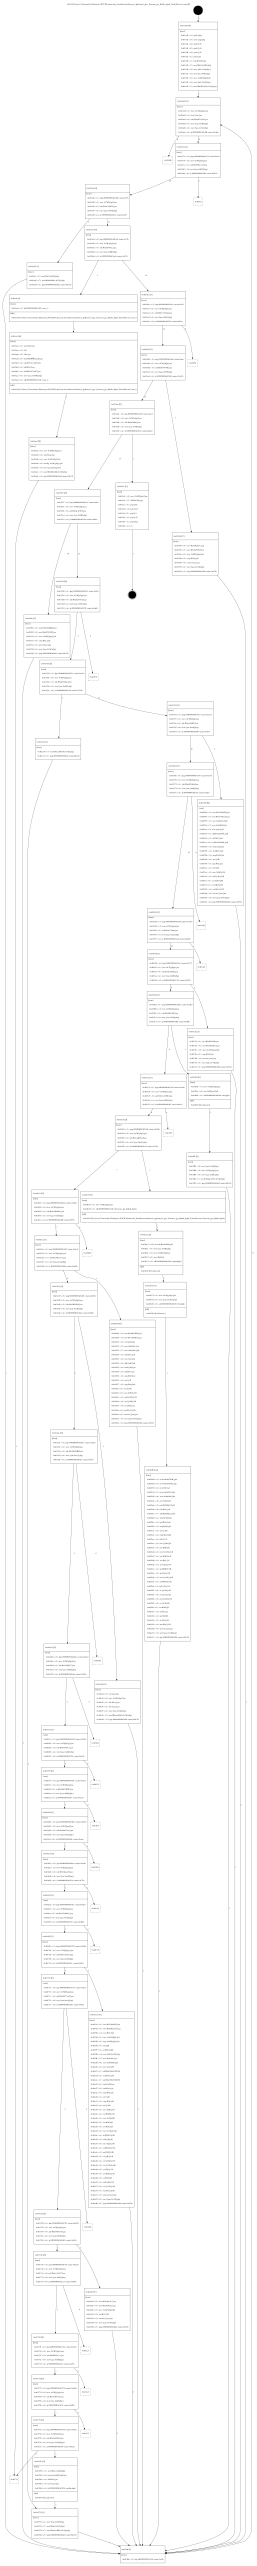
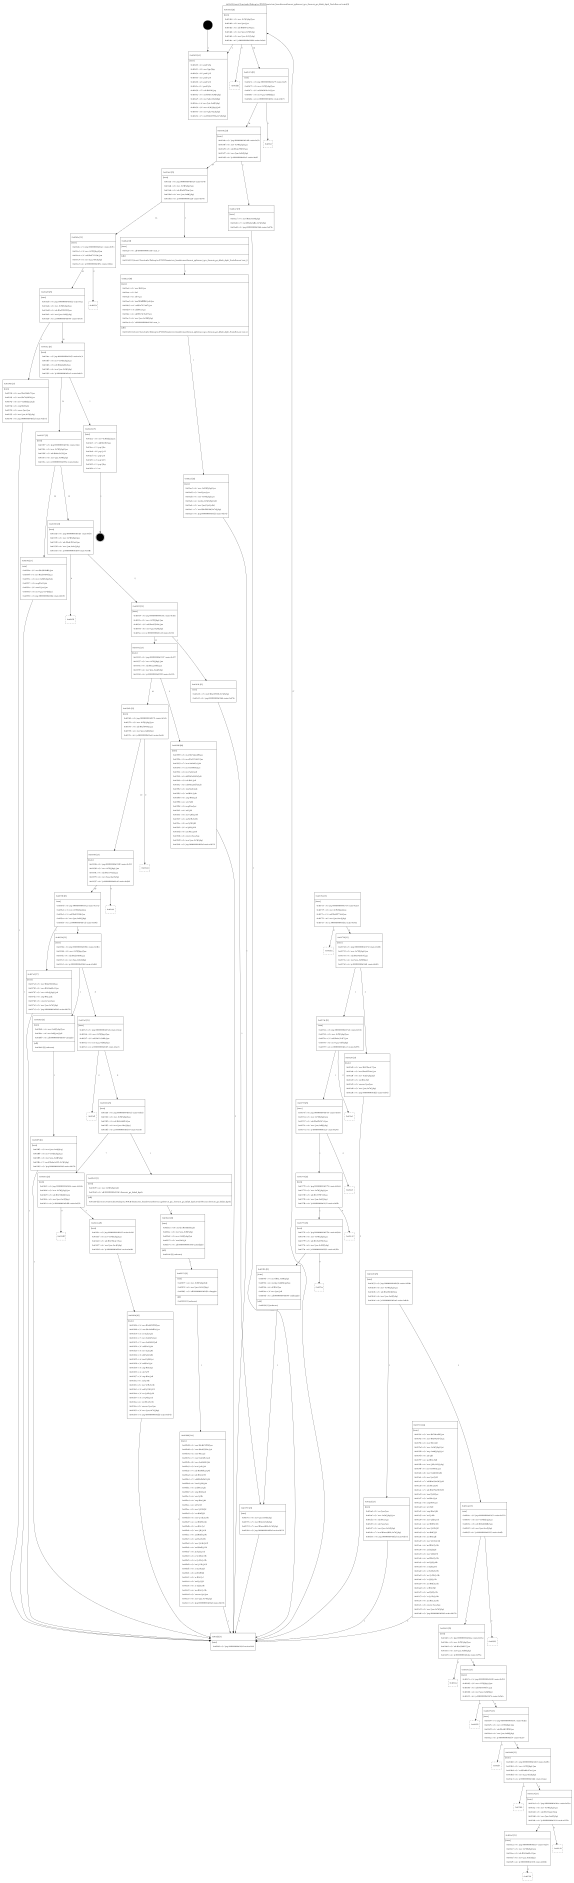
edge "0x401430 [45]" -> "0x40145d [23]": reversed
edge "0x40161a [25]" -> "0x401633 [25]": removed, label "6"
edge "0x401acd [32]" -> "0x4017aa": now "0x401acd [32]" -> "0x401fad [5]"
node "0x4016fb [25]": removed
